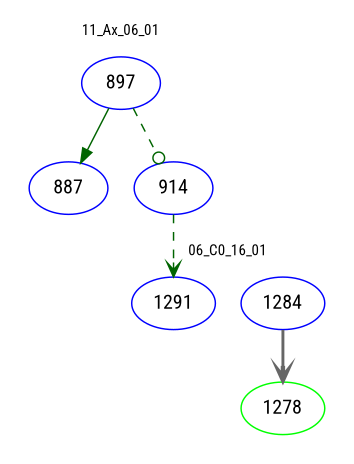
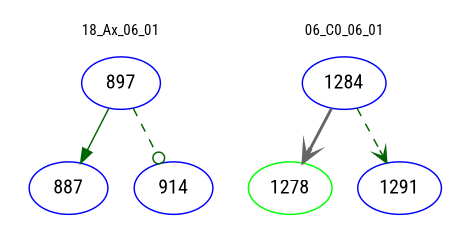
cluster "11_Ax_06_01": label "11_Ax_06_01" -> "18_Ax_06_01"
edge "914" -> "1291": now "1284" -> "1291"
cluster "06_C0_16_01": label "06_C0_16_01" -> "06_C0_06_01"
